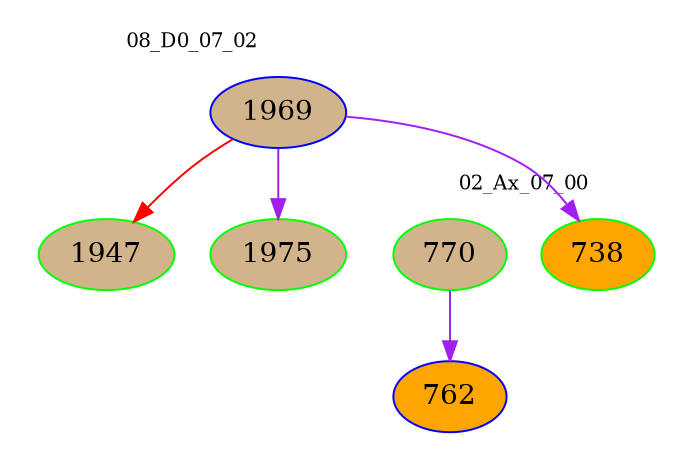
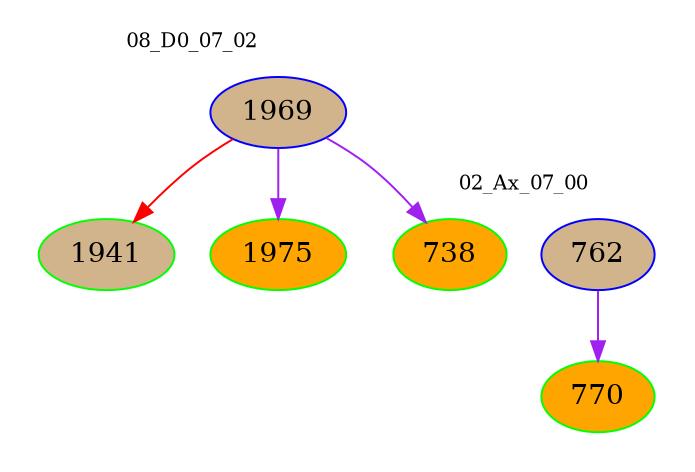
node "1947": label "1947" -> "1941"
node "1975": fillcolor tan -> orange
node "770": fillcolor tan -> orange
edge "770" -> "762": reversed
node "762": fillcolor orange -> tan
